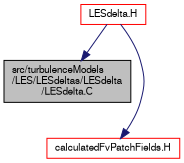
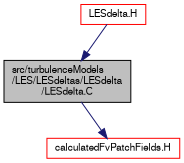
edge "LESdelta.H" -> "calculatedFvPatchFields.H": now "src/turbulenceModels /LES/LESdeltas/LESdelta /LESdelta.C" -> "calculatedFvPatchFields.H"
